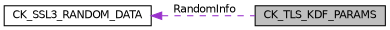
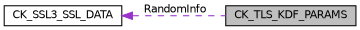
node "CK_SSL3_RANDOM_DATA": label "CK_SSL3_RANDOM_DATA" -> "CK_SSL3_SSL_DATA"
